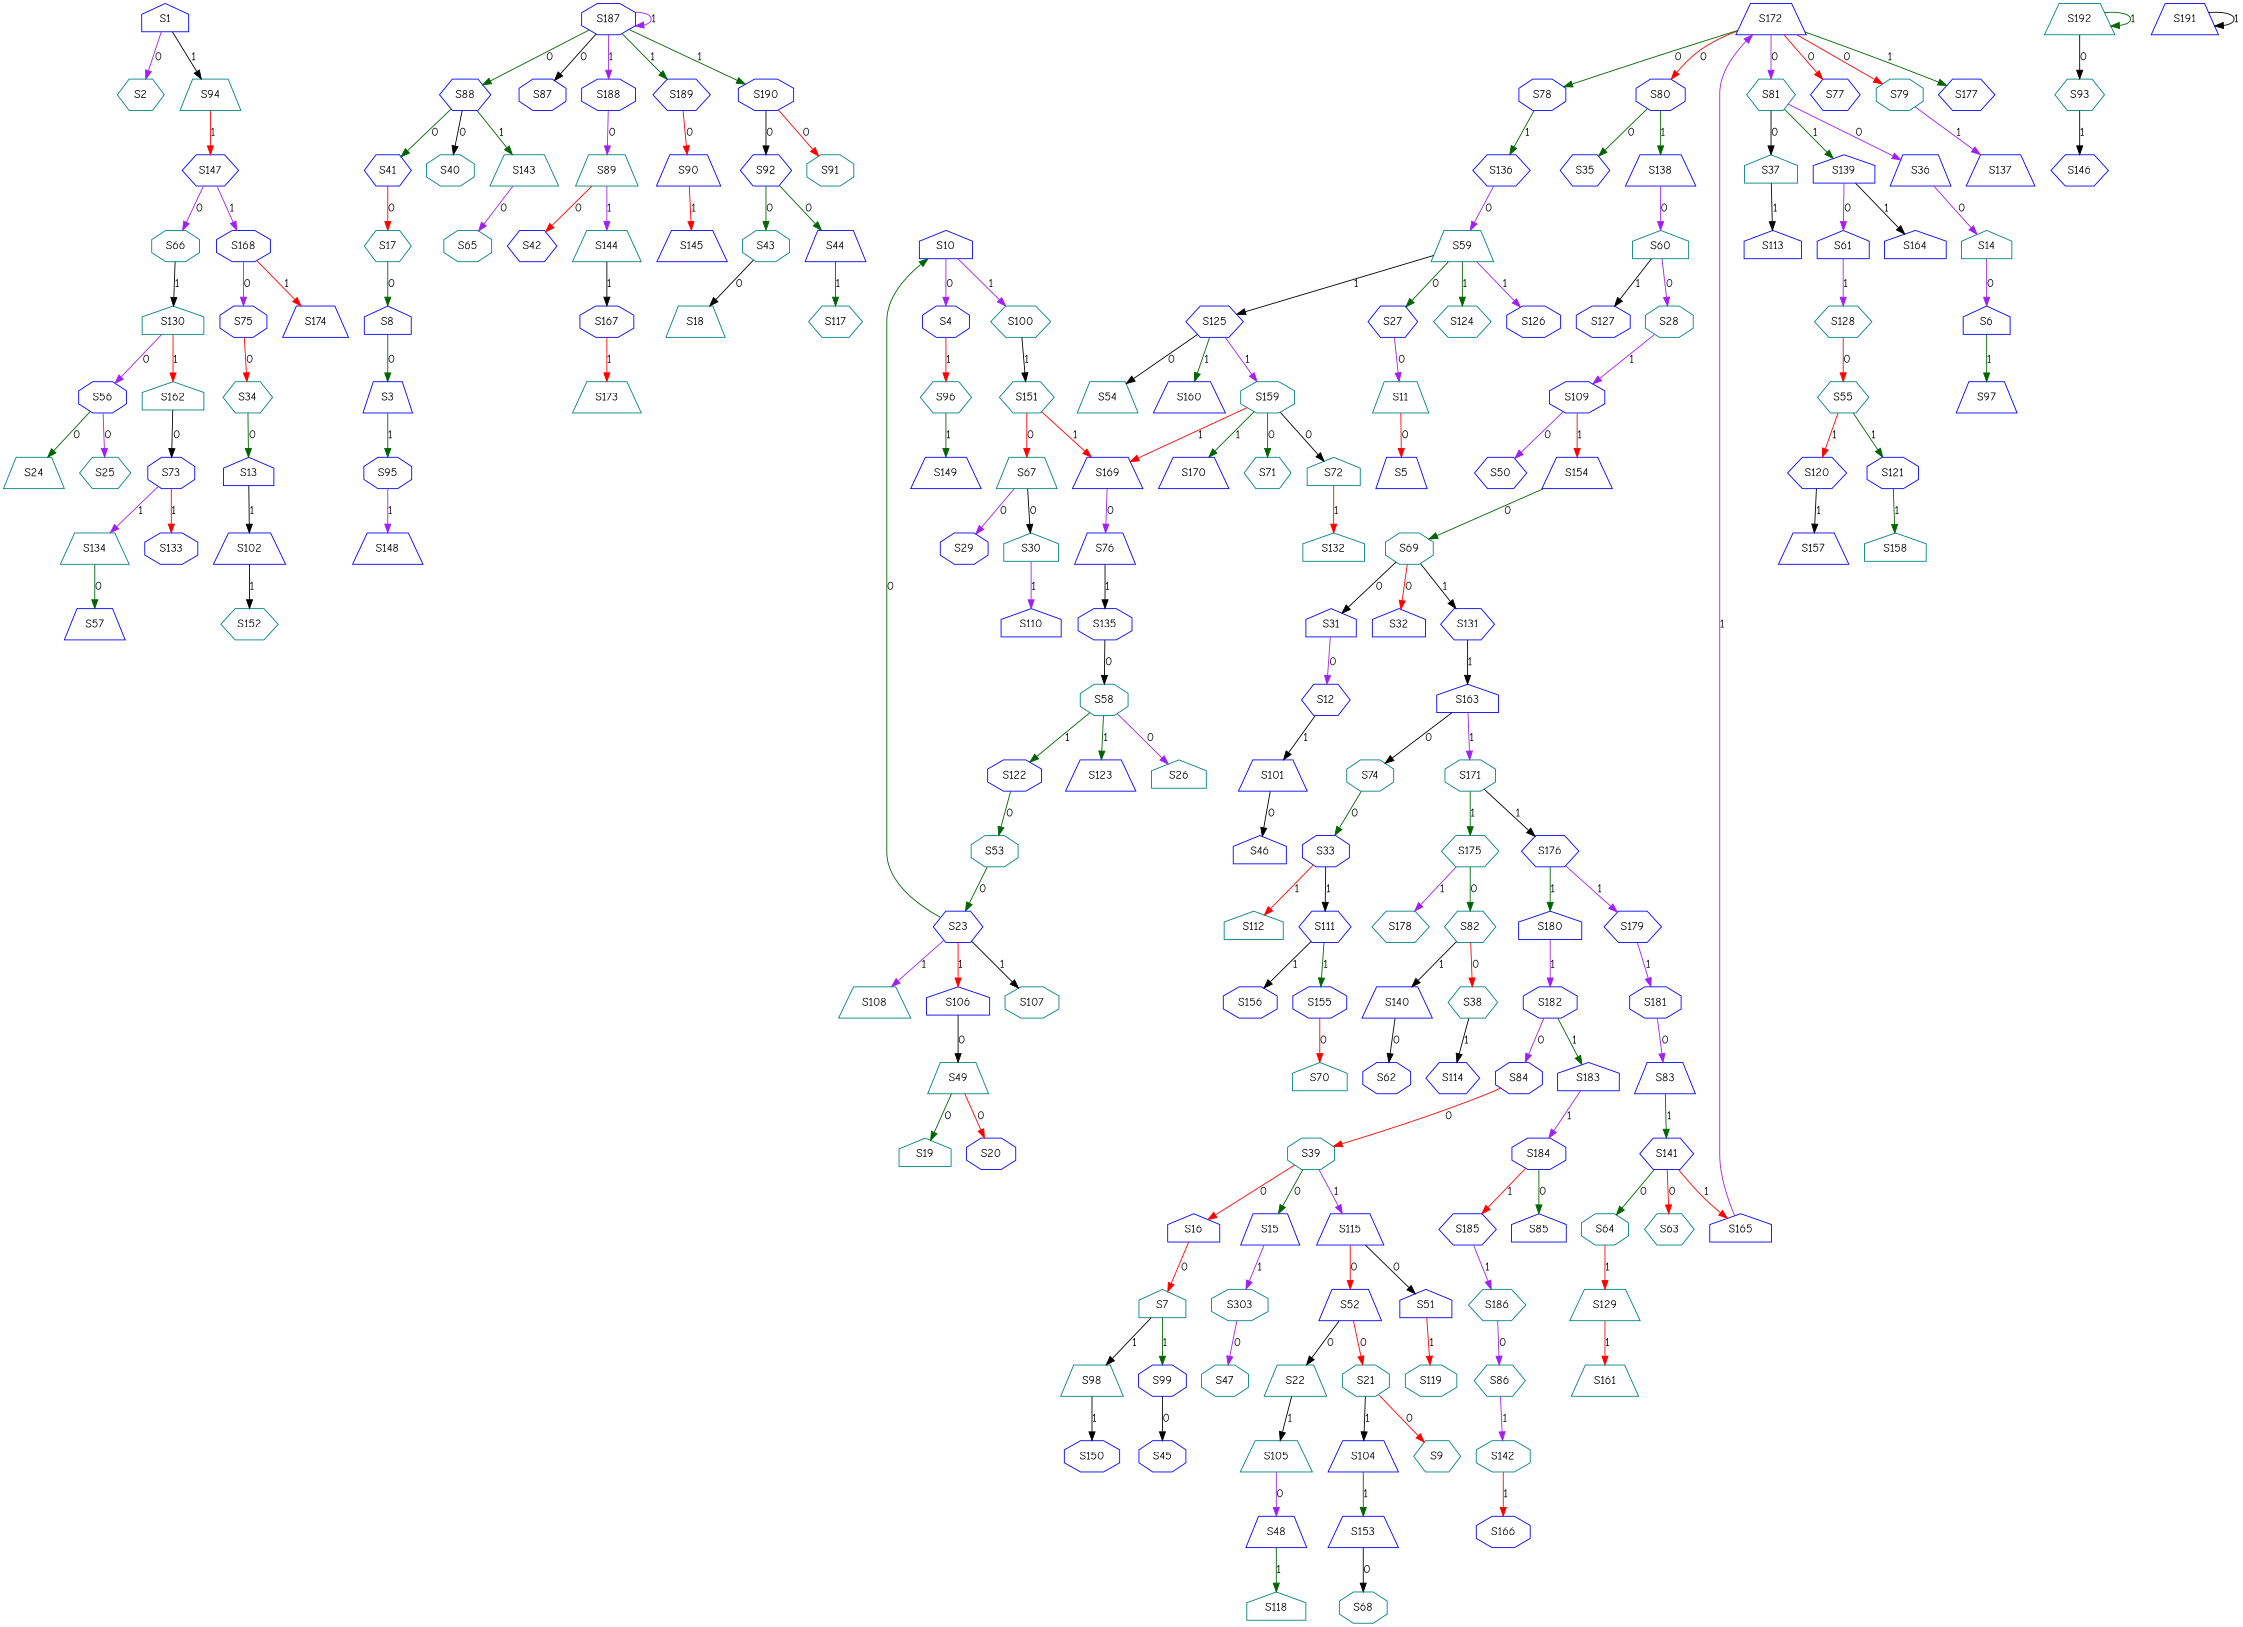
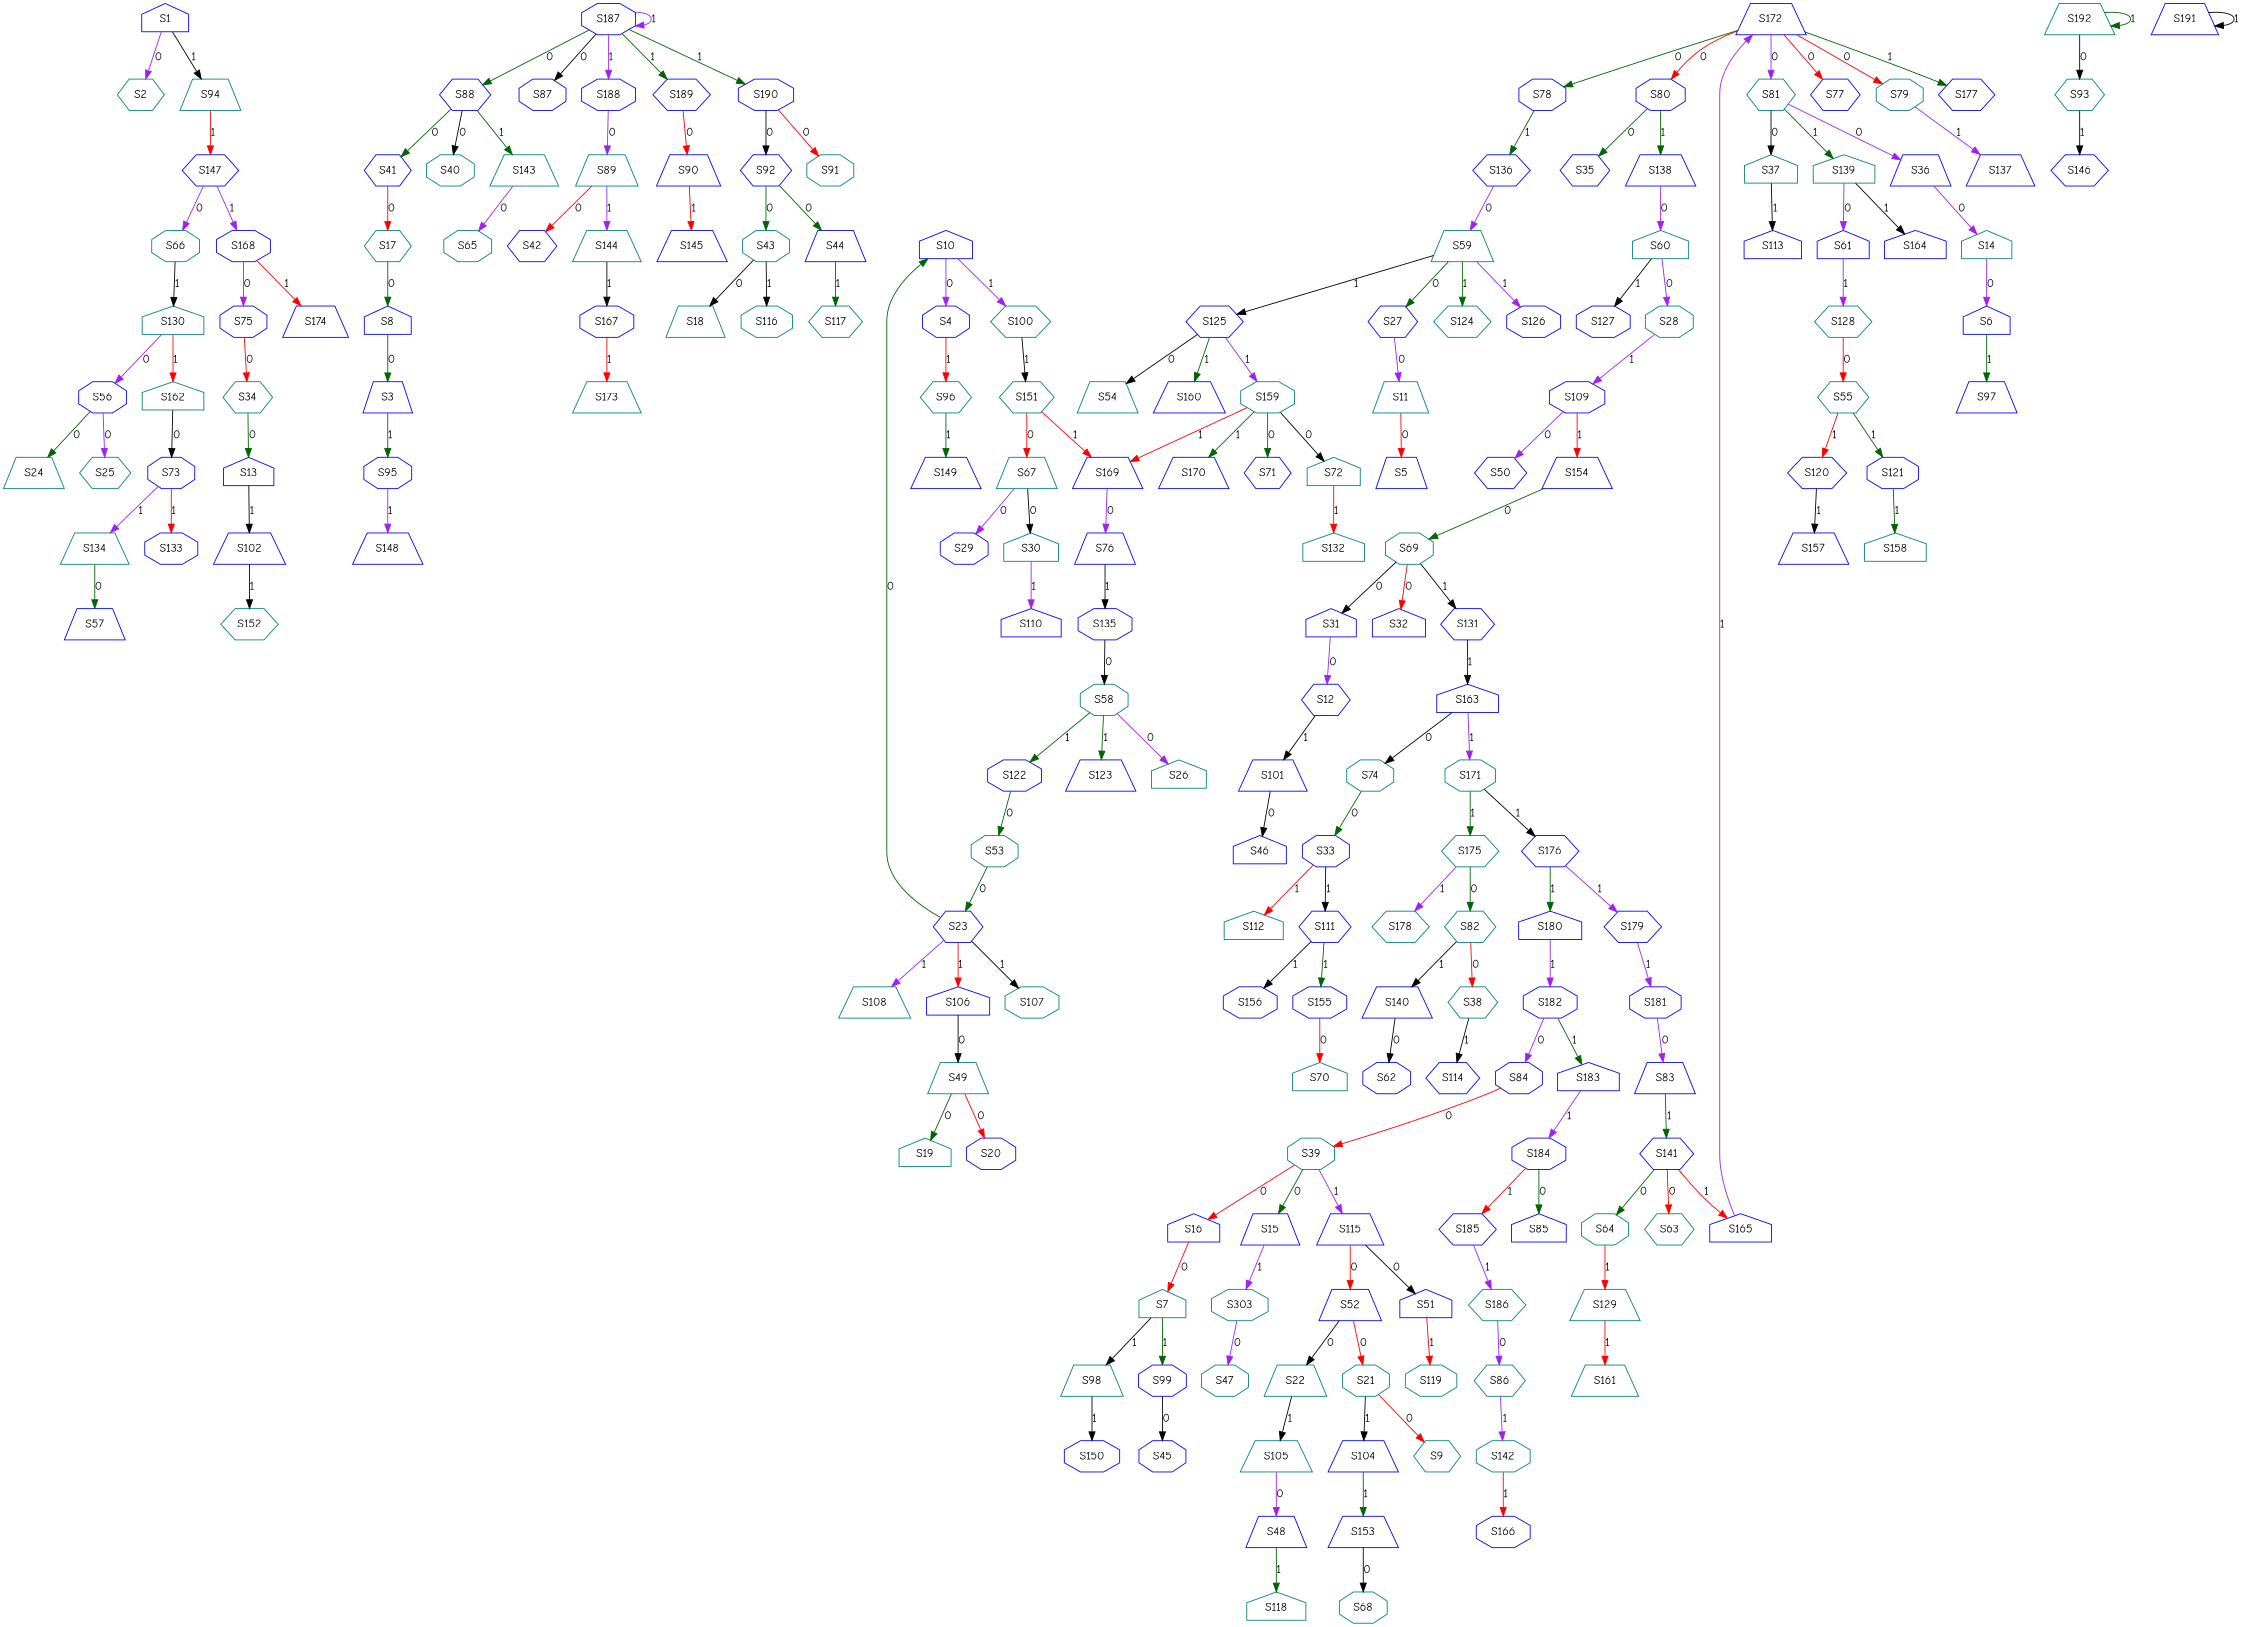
node "S139": color blue -> teal
node "S116": added
node "S71": color teal -> blue
